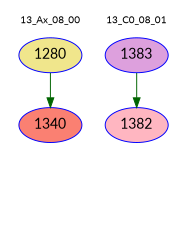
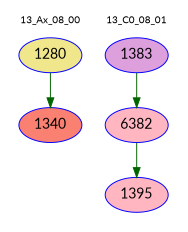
node "1382": label "1382" -> "6382"
node "1395": added
